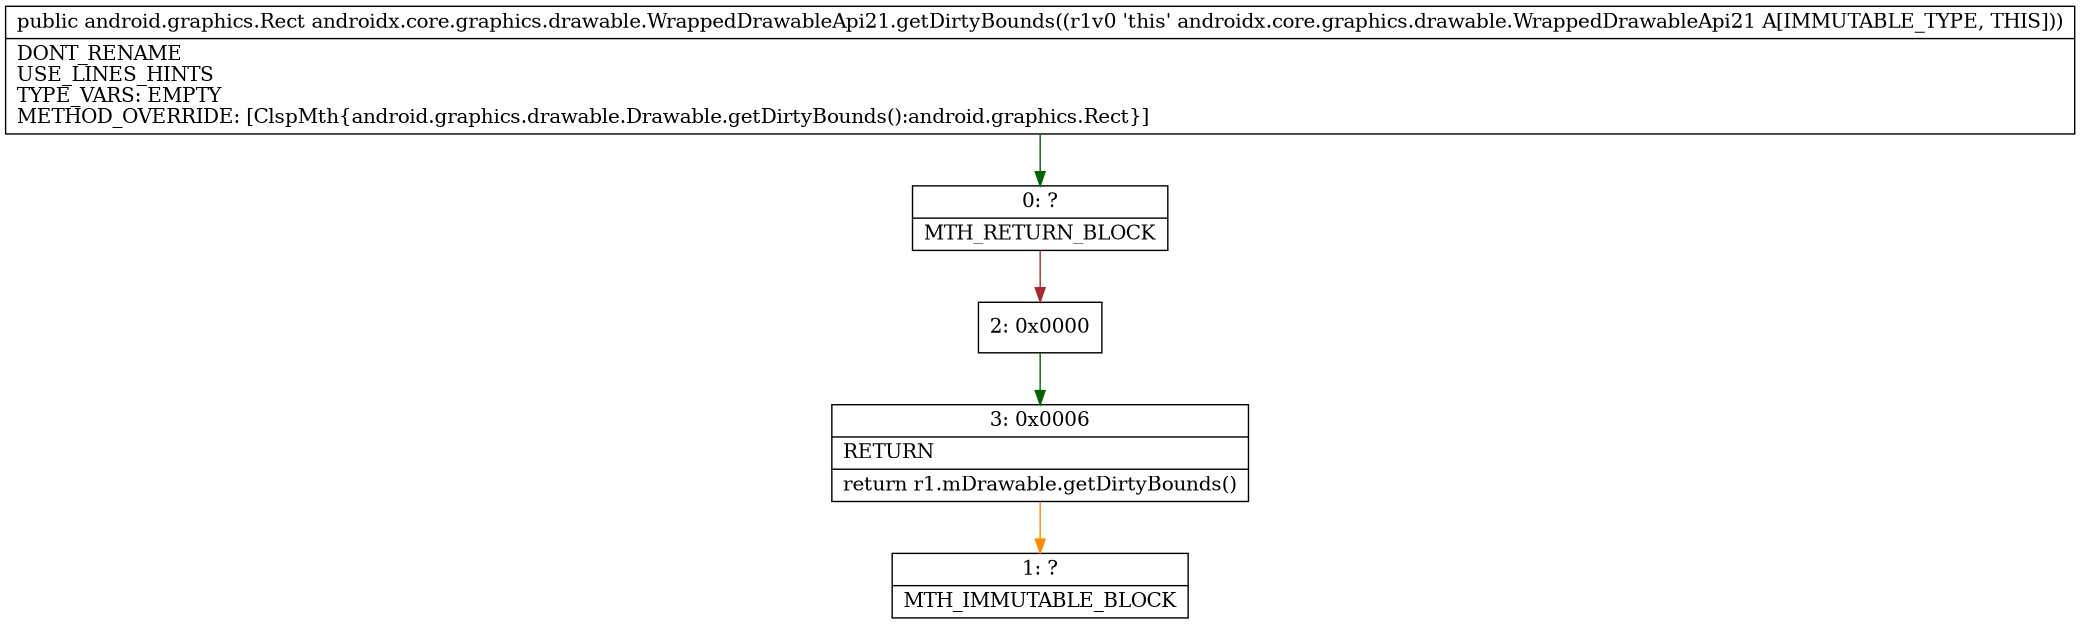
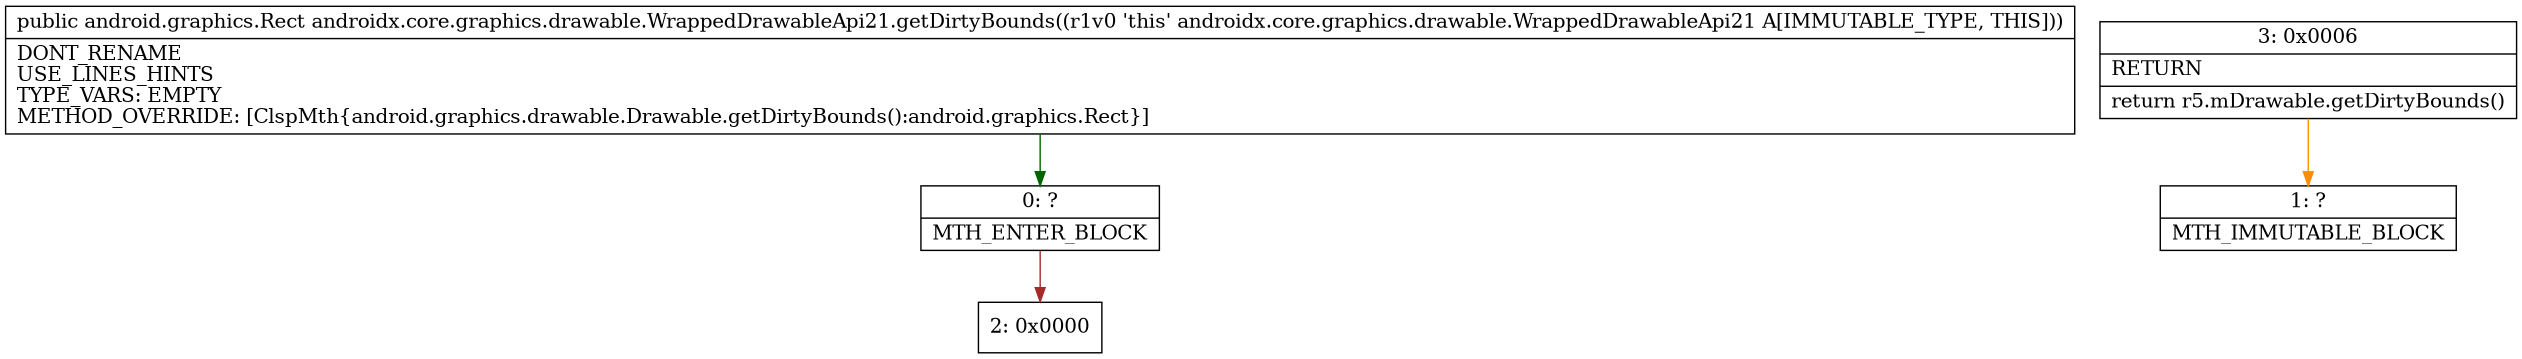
node "0: ?": text "MTH_RETURN_BLOCK" -> "MTH_ENTER_BLOCK"
edge "2: 0x0000" -> "3: 0x0006": removed
node "3: 0x0006": text "return r1.mDrawable.getDirtyBounds()" -> "return r5.mDrawable.getDirtyBounds()"
